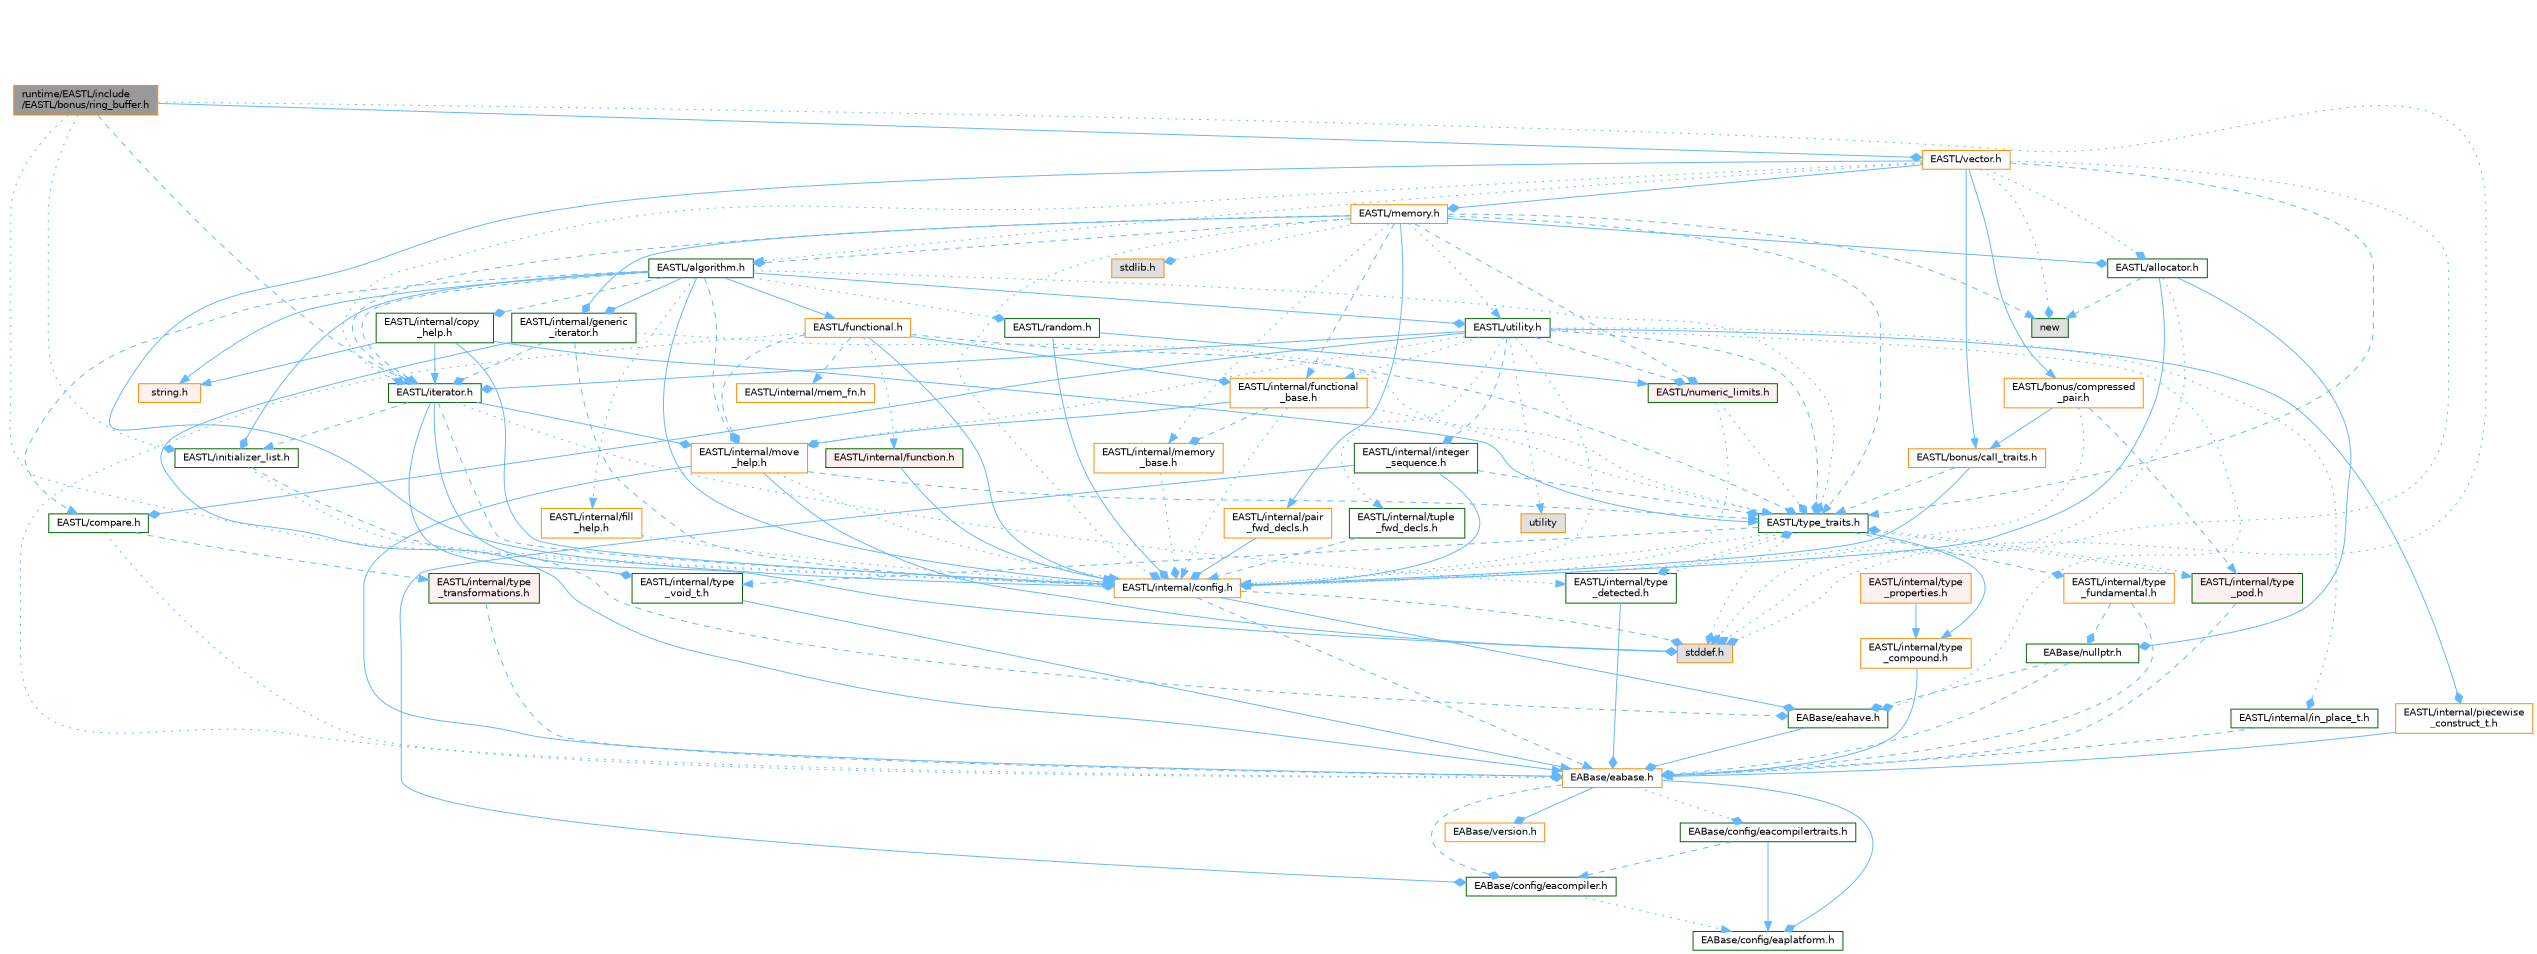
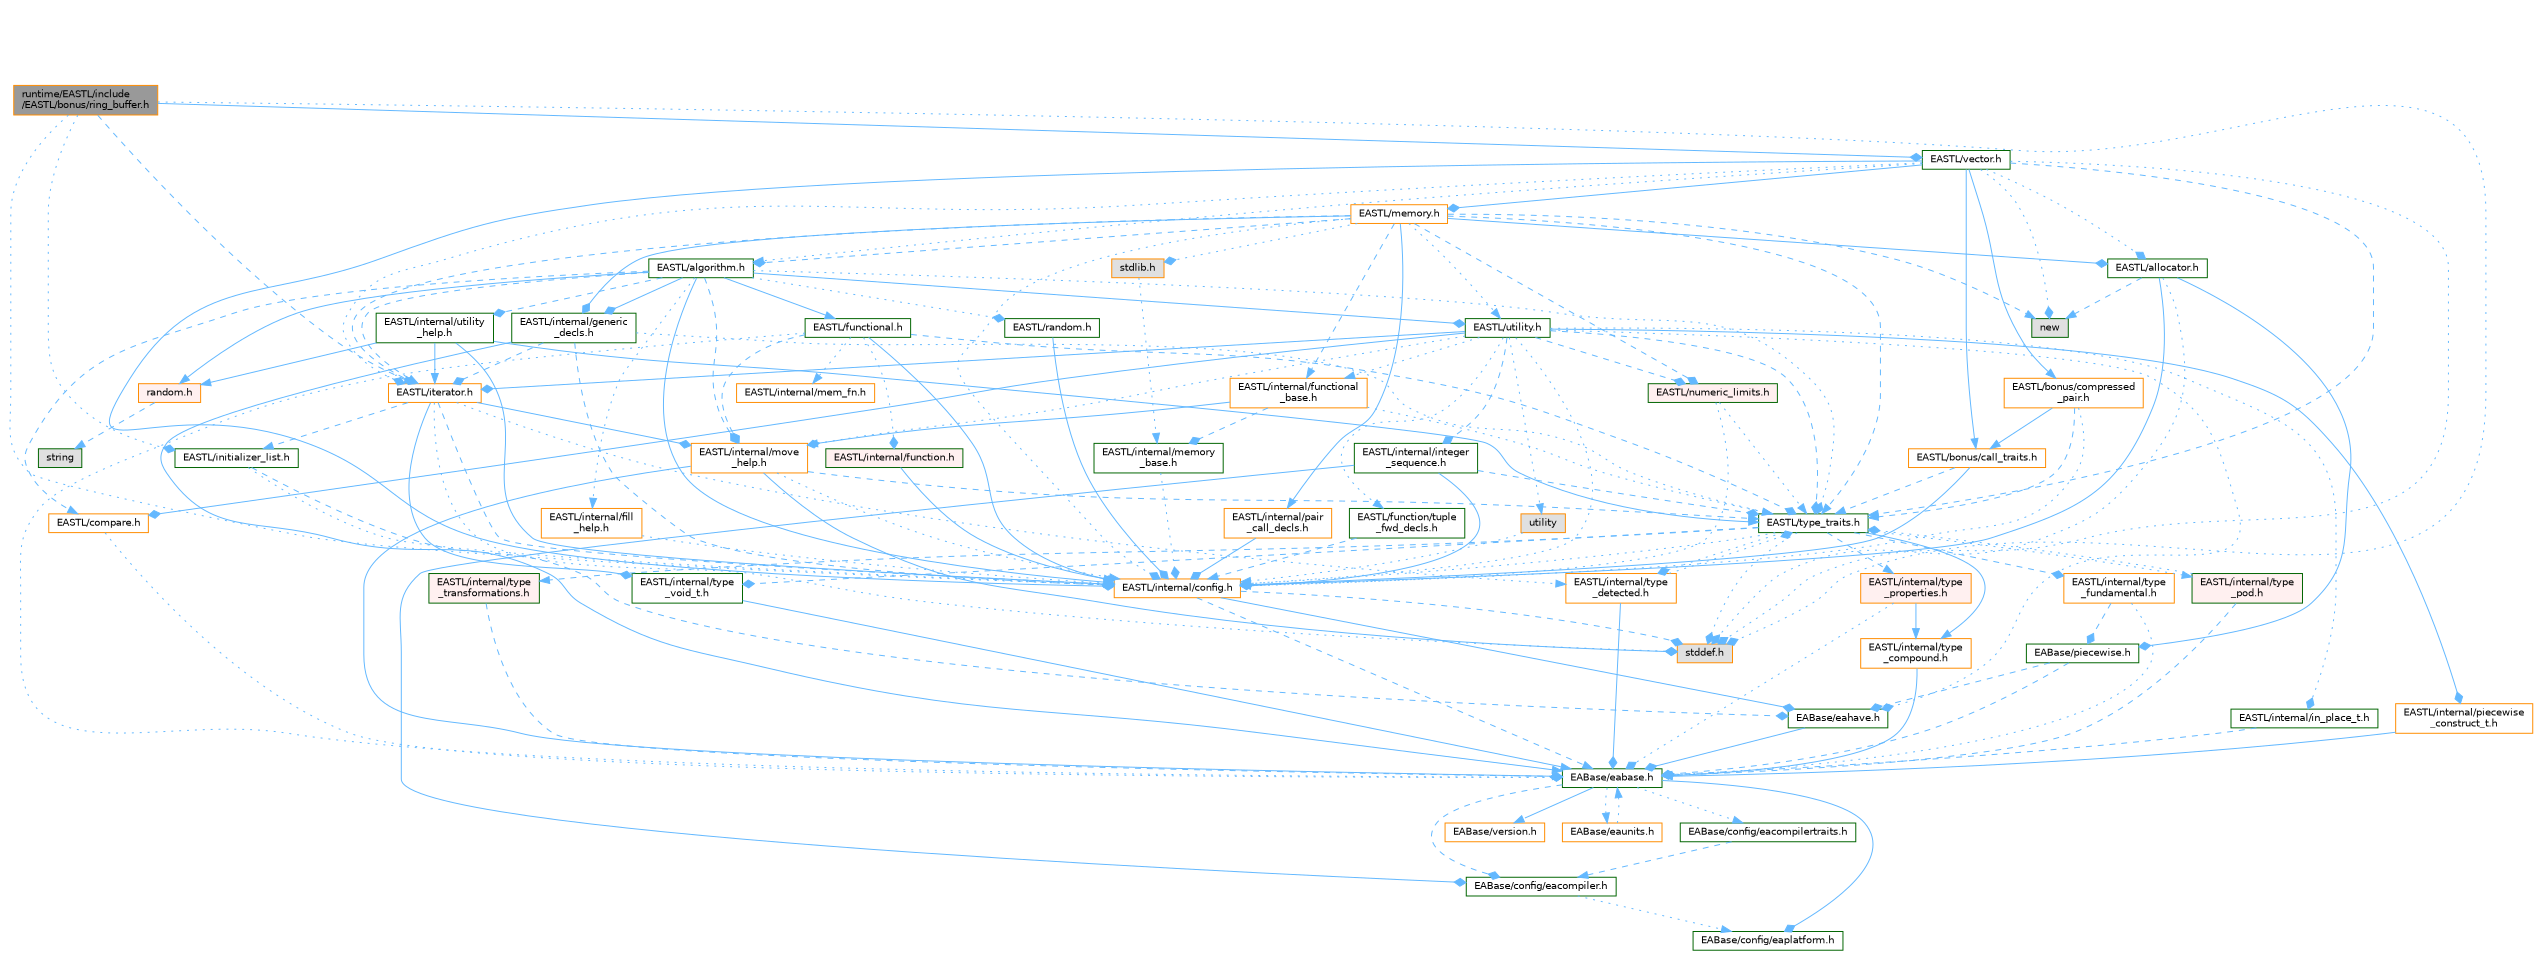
node "EASTL/vector.h": color darkorange -> darkgreen
edge "EASTL/memory.h" -> "EASTL/internal/memory _base.h": now "stdlib.h" -> "EASTL/internal/memory _base.h"
node "EASTL/internal/copy _help.h": label "EASTL/internal/copy _help.h" -> "EASTL/internal/utility _help.h"
node "EASTL/internal/generic _iterator.h": label "EASTL/internal/generic _iterator.h" -> "EASTL/internal/generic _decls.h"
node "EASTL/functional.h": color darkorange -> darkgreen
edge "EASTL/algorithm.h" -> "EASTL/initializer_list.h": removed
edge "EASTL/functional.h" -> "EASTL/internal/mem_fn.h": style dashed -> dotted
edge "EASTL/random.h" -> "EASTL/numeric_limits.h": removed
edge "EASTL/functional.h" -> "EASTL/internal/functional _base.h": removed
edge "EASTL/functional.h" -> "EASTL/internal/function.h": arrowhead normal -> diamond
node "string.h": label "string.h" -> "random.h"
node "EASTL/iterator.h": color darkgreen -> darkorange
edge "EASTL/numeric_limits.h" -> "EASTL/type_traits.h": arrowhead diamond -> normal
node "string": added
node "EASTL/internal/memory _base.h": color darkorange -> darkgreen
edge "EASTL/bonus/compressed _pair.h" -> "EASTL/internal/type _pod.h": now "EASTL/bonus/compressed _pair.h" -> "EASTL/type_traits.h"
edge "EASTL/internal/functional _base.h" -> "EASTL/internal/config.h": now "utility" -> "EASTL/internal/config.h"
node "EASTL/compare.h": color darkgreen -> darkorange
node "EASTL/internal/pair _fwd_decls.h": label "EASTL/internal/pair _fwd_decls.h" -> "EASTL/internal/pair _call_decls.h"
node "EASTL/internal/tuple _fwd_decls.h": label "EASTL/internal/tuple _fwd_decls.h" -> "EASTL/function/tuple _fwd_decls.h"
edge "EASTL/type_traits.h" -> "EASTL/internal/type _properties.h": added
edge "EASTL/type_traits.h" -> "EASTL/internal/type _void_t.h": arrowhead normal -> diamond
edge "EASTL/compare.h" -> "EASTL/internal/type _transformations.h": now "EASTL/type_traits.h" -> "EASTL/internal/type _transformations.h"
node "EASTL/internal/type _detected.h": color darkgreen -> darkorange
edge "EASTL/iterator.h" -> "stddef.h": style solid -> dotted
node "EABase/nullptr.h": label "EABase/nullptr.h" -> "EABase/piecewise.h"
edge "EASTL/internal/type _properties.h" -> "EABase/eabase.h": added
edge "EASTL/internal/type _fundamental.h" -> "EABase/eabase.h": style dashed -> dotted
node "EABase/eabase.h": color darkorange -> darkgreen
edge "EABase/eabase.h" -> "EABase/version.h": arrowhead diamond -> normal
edge "EABase/eabase.h" -> "EABase/config/eacompilertraits.h": arrowhead diamond -> normal
node "EABase/eaunits.h": added
edge "EABase/config/eacompilertraits.h" -> "EABase/config/eaplatform.h": removed
